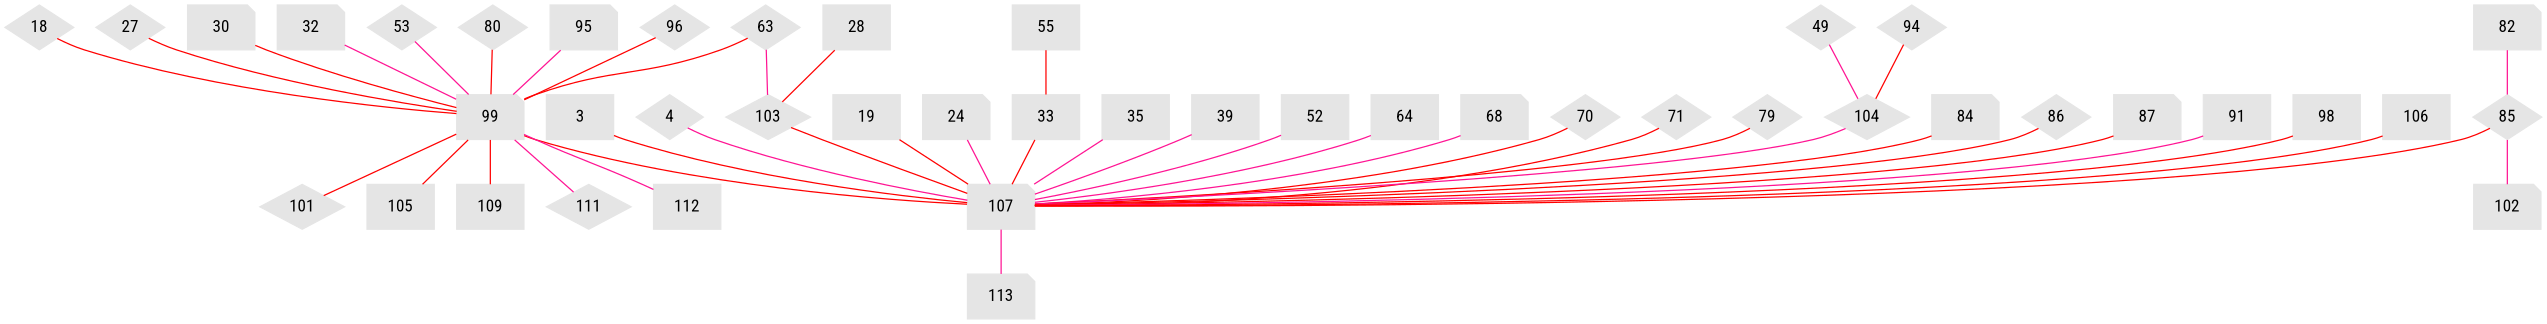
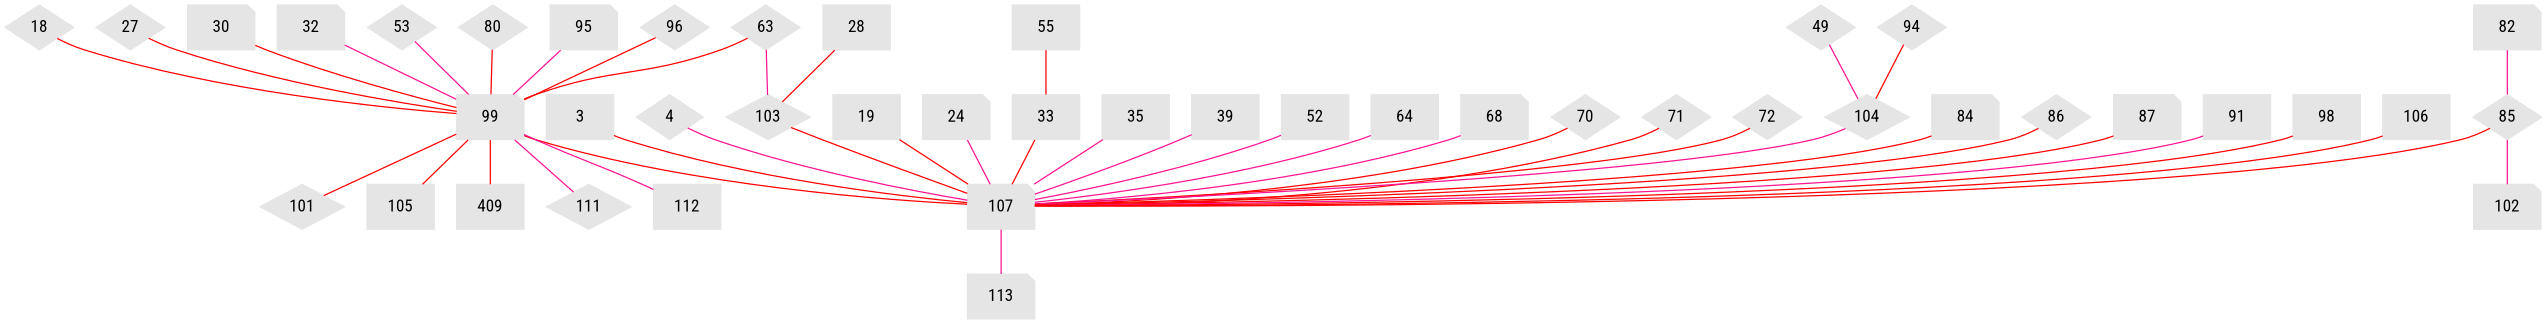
node "79": label "79" -> "72"
node "109": label "109" -> "409"
